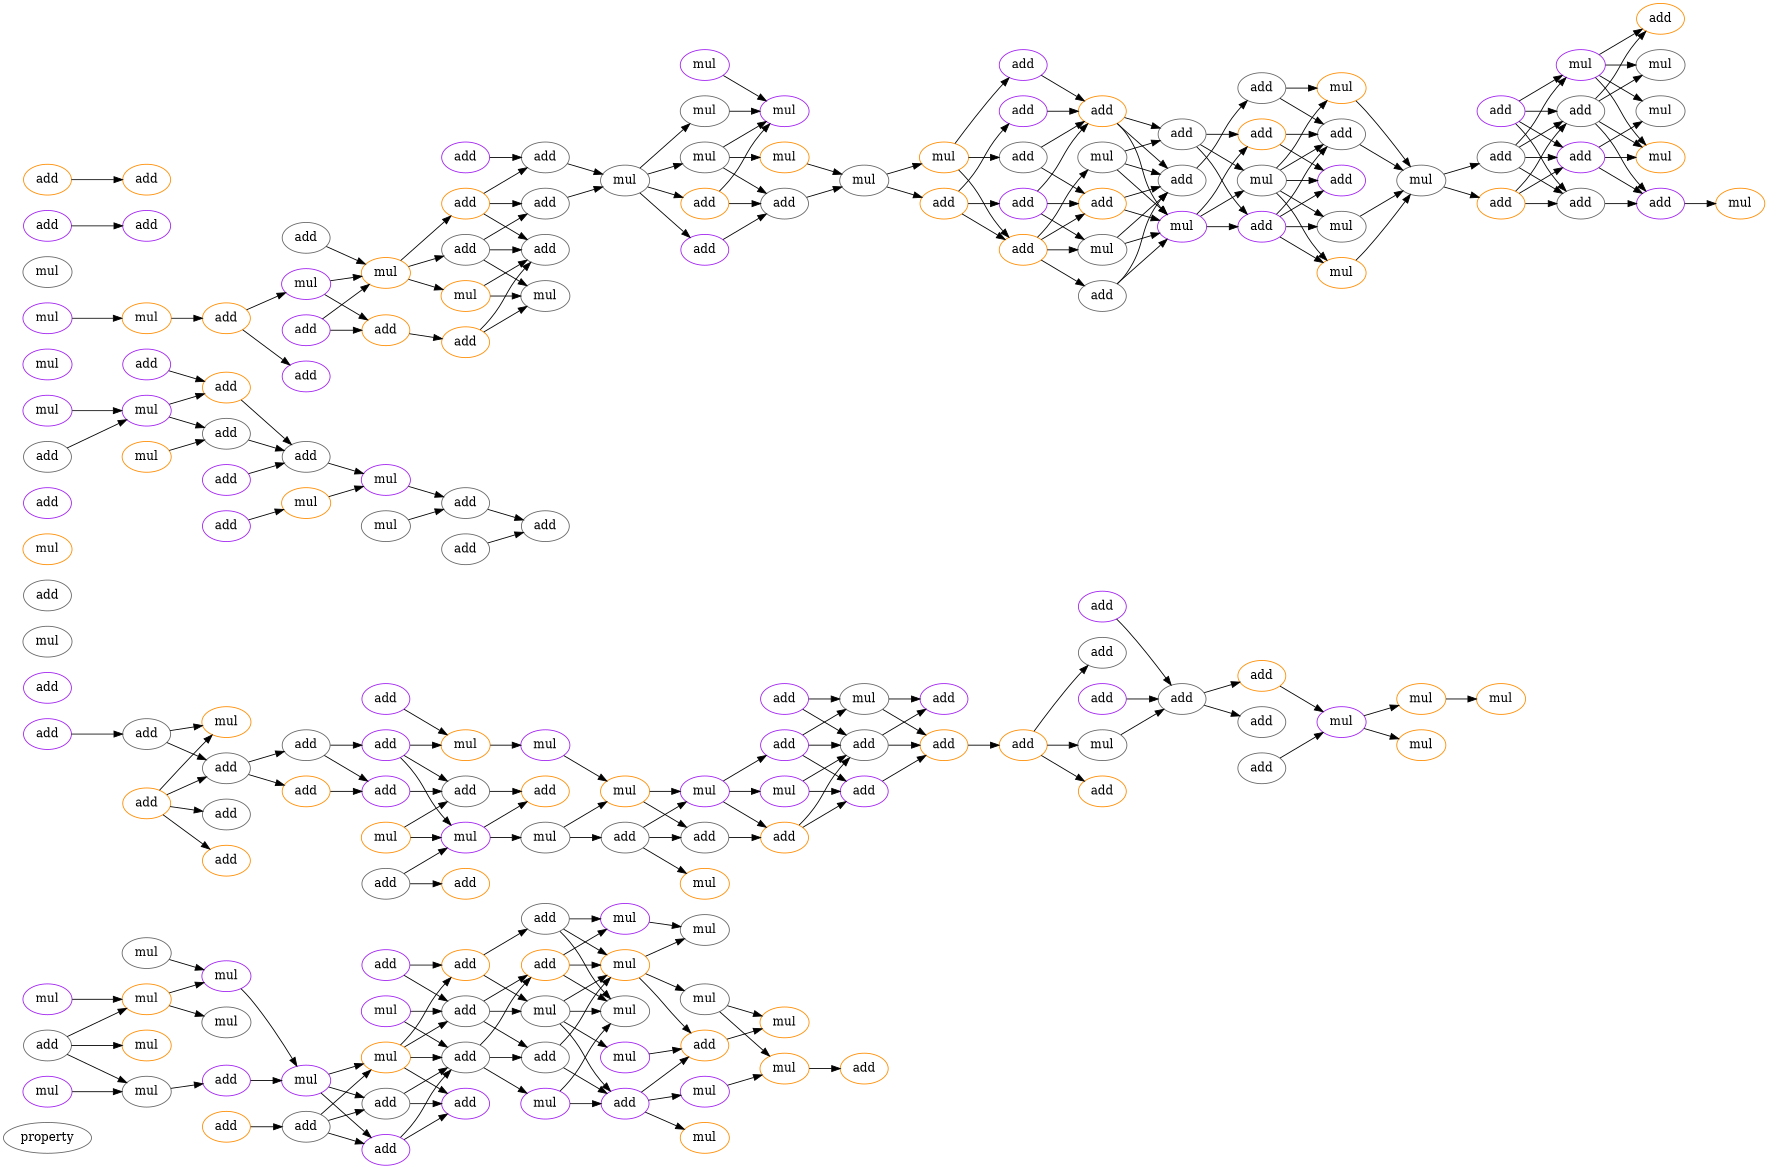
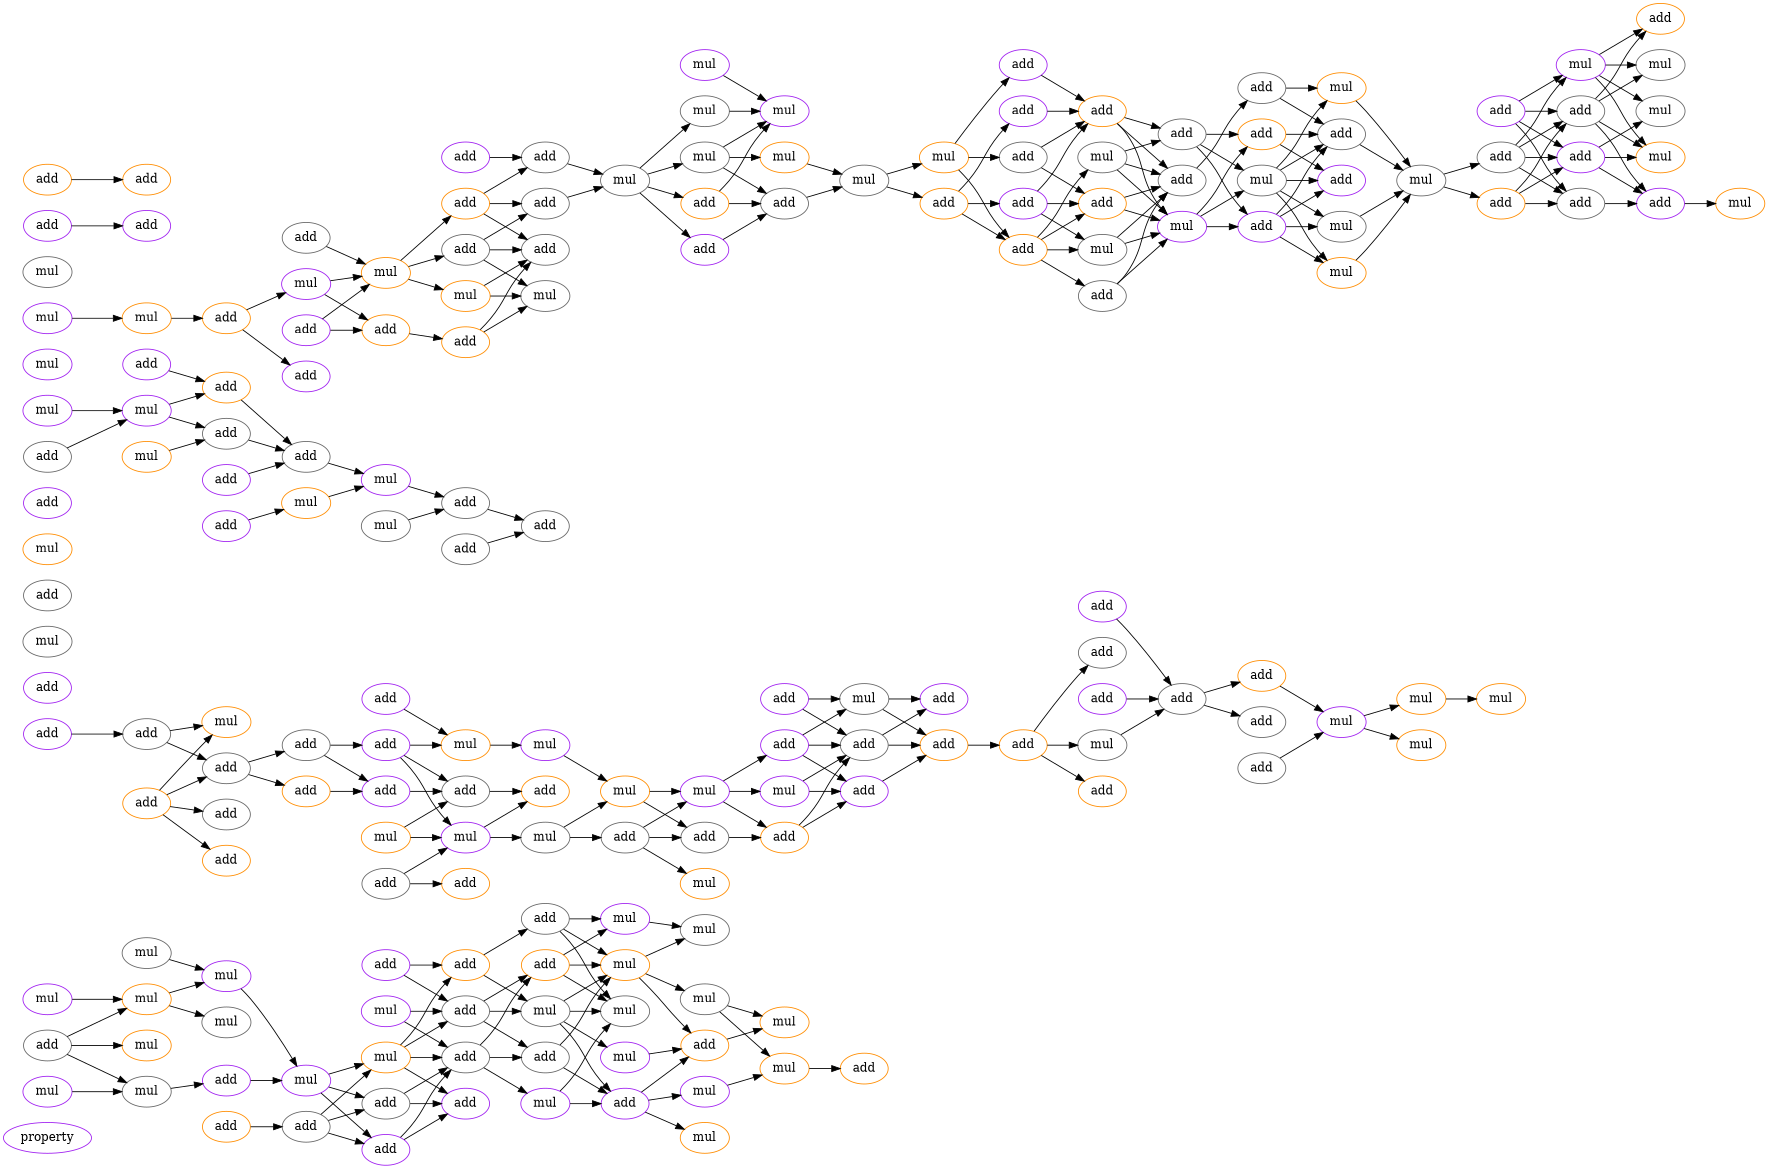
node "property": color gray40 -> purple
